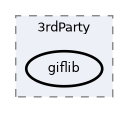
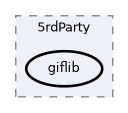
cluster "3rdParty": label "3rdParty" -> "5rdParty"
